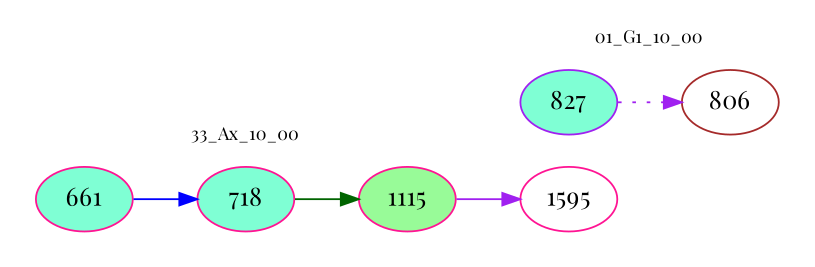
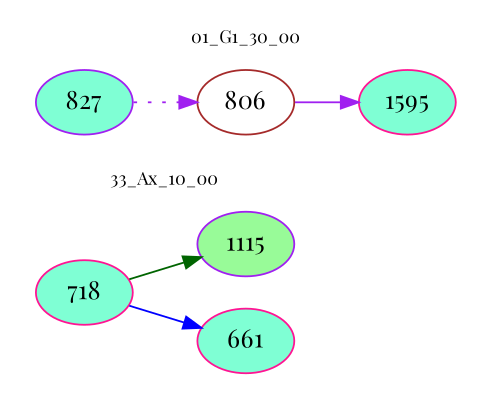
cluster "01_G1_10_00": label "01_G1_10_00" -> "01_G1_30_00"
edge "661" -> "718": reversed
node "1115": color deeppink -> purple
edge "1115" -> "1595": now "806" -> "1595"
node "1595": fillcolor white -> aquamarine
